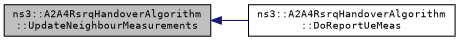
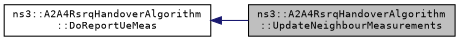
edge "ns3::A2A4RsrqHandoverAlgorithm ::DoReportUeMeas" -> "ns3::A2A4RsrqHandoverAlgorithm ::UpdateNeighbourMeasurements": reversed
